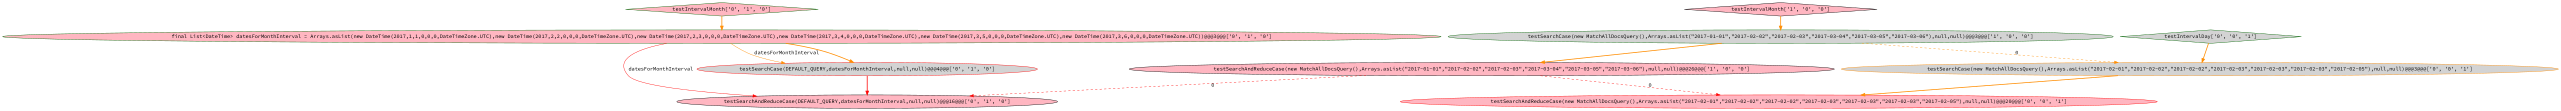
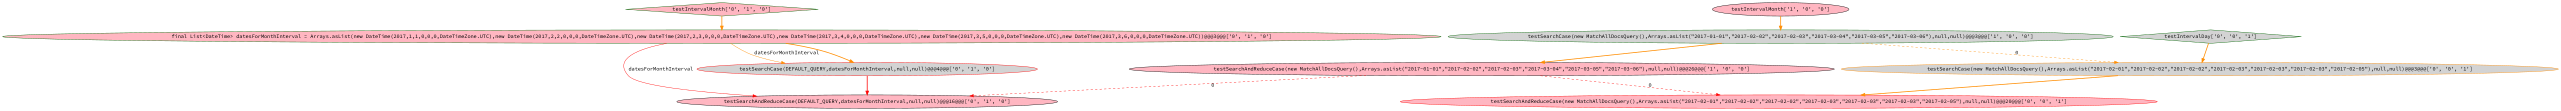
node "testIntervalMonth['1', '0', '0']": shape diamond -> ellipse
